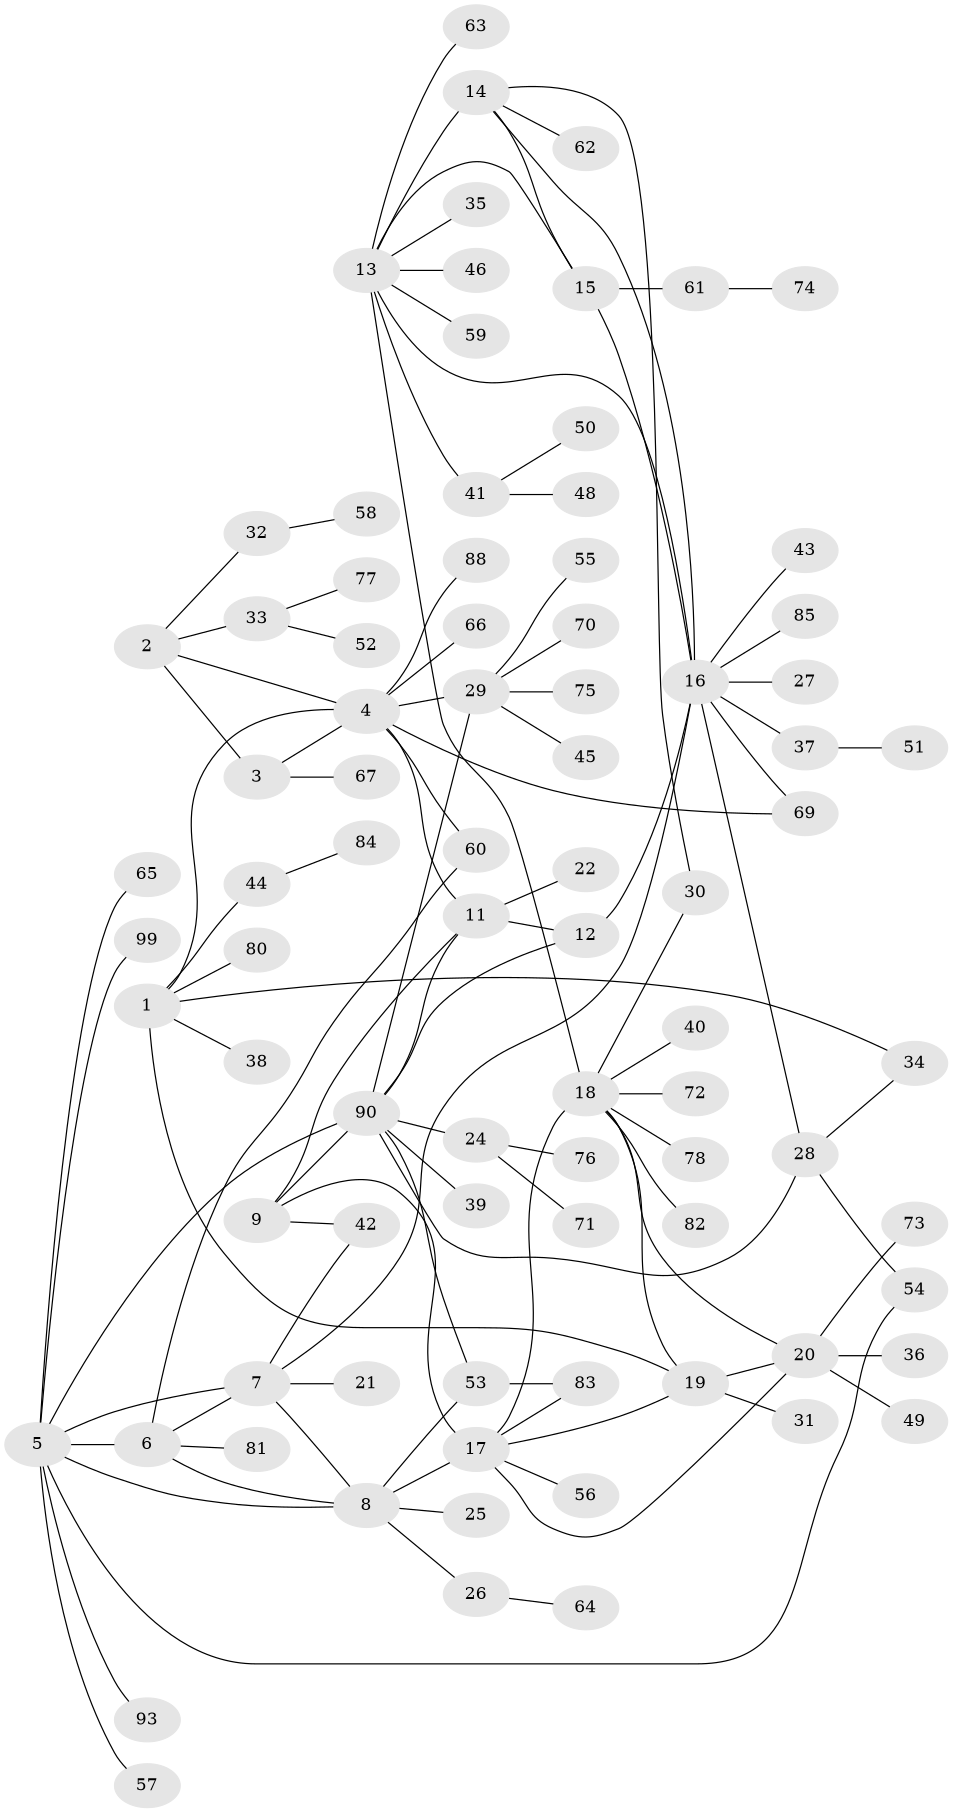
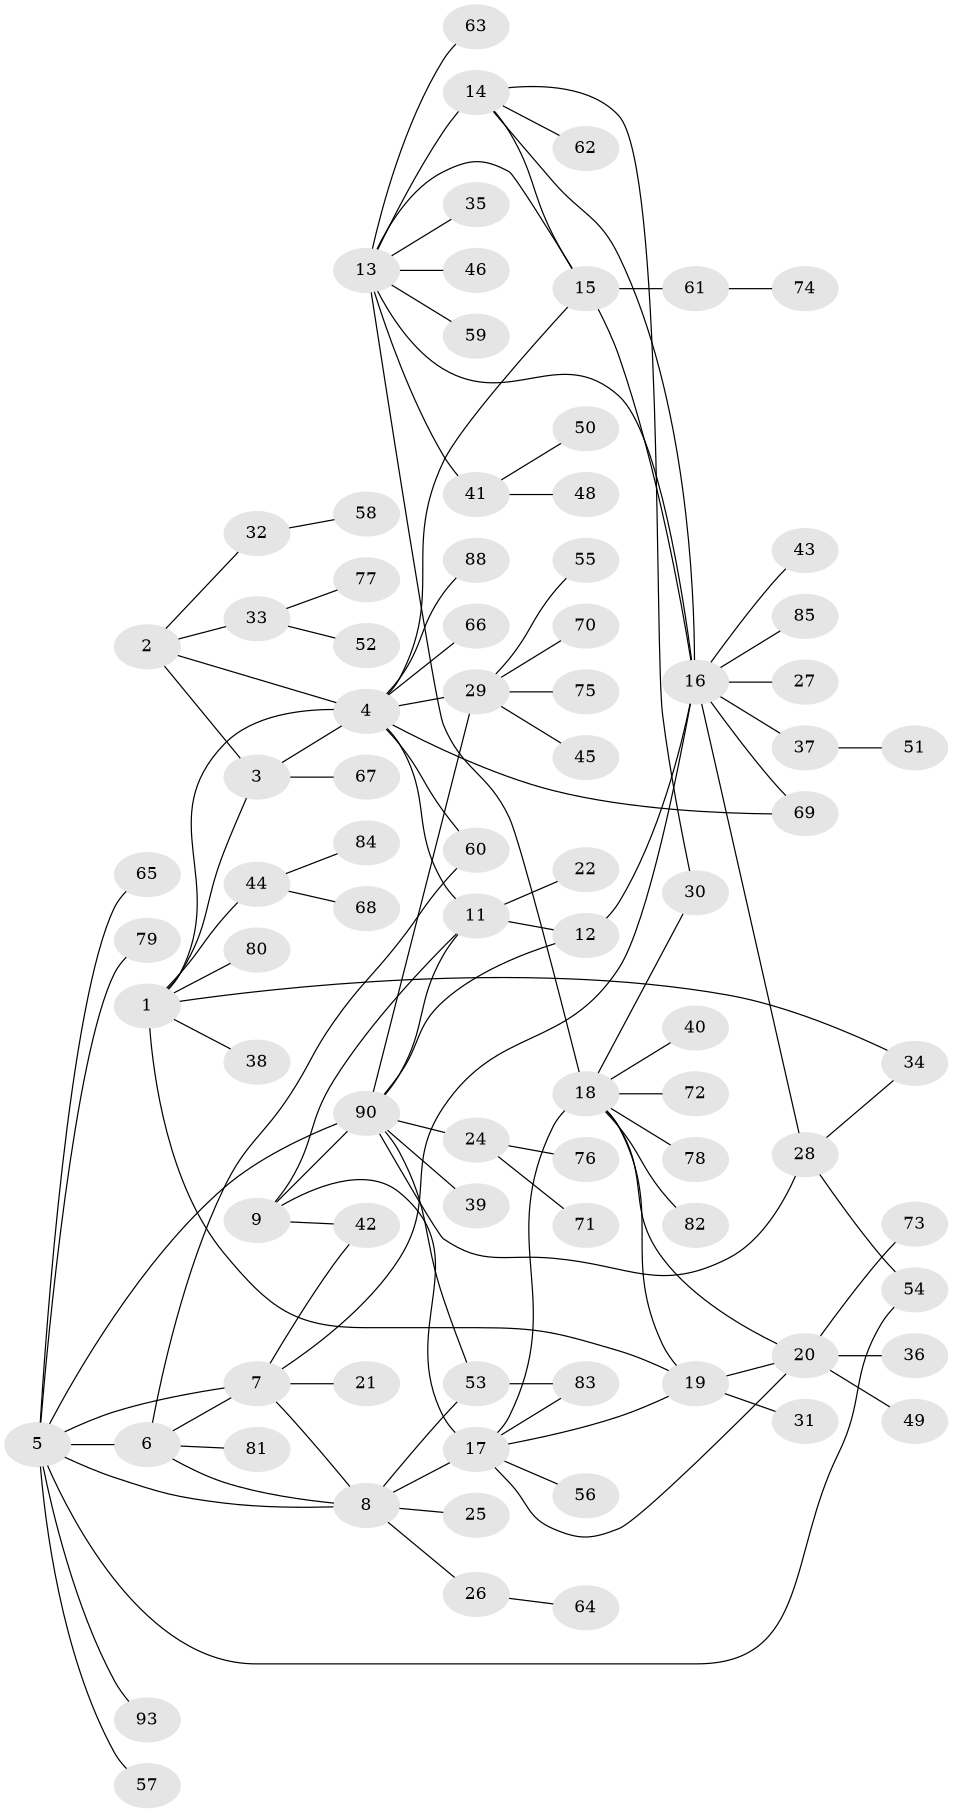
edge "15" -- "4": added
edge "3" -- "1": added
node "68": added
node "99": label "99" -> "79"
